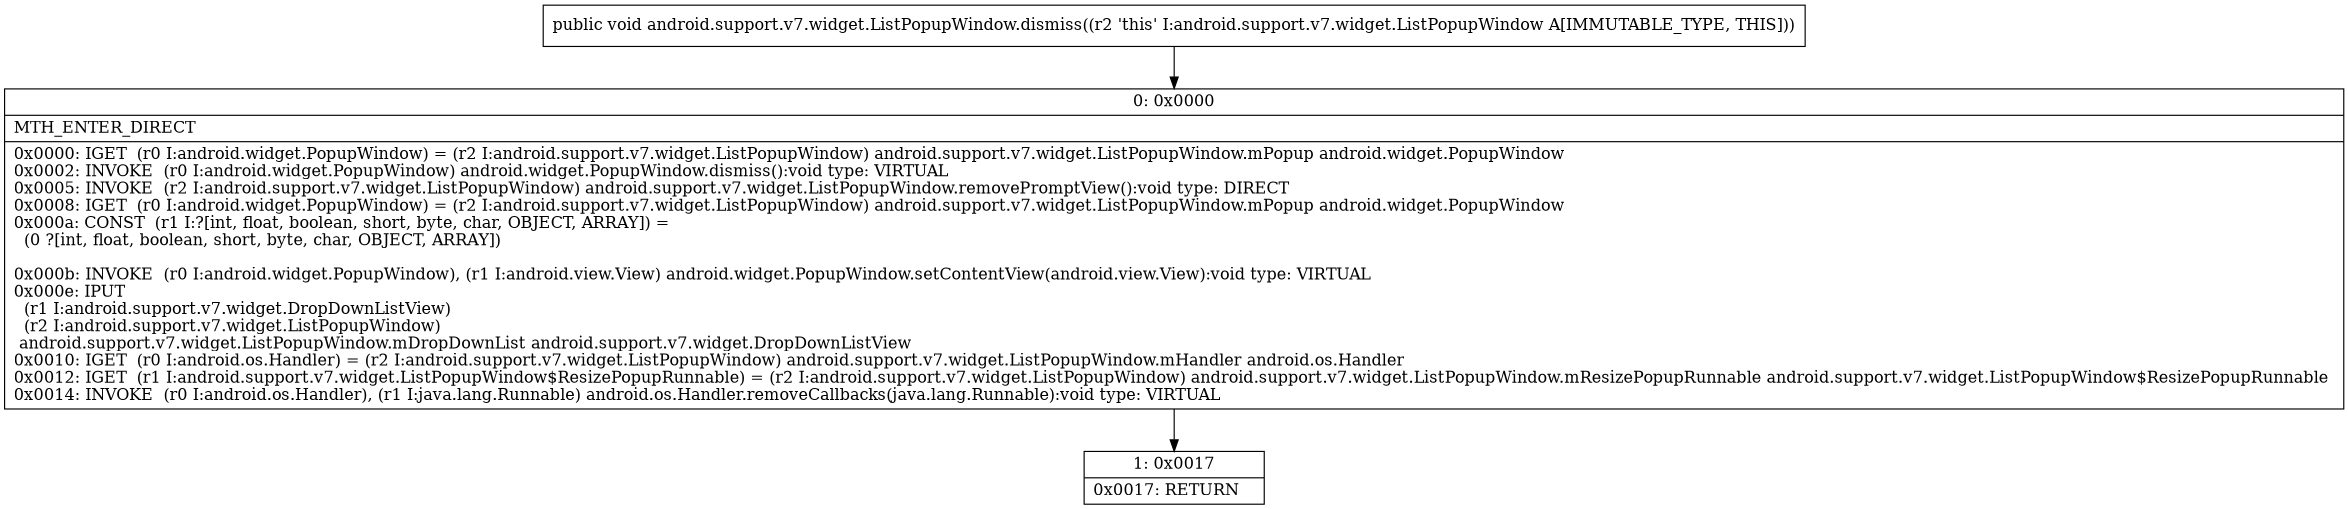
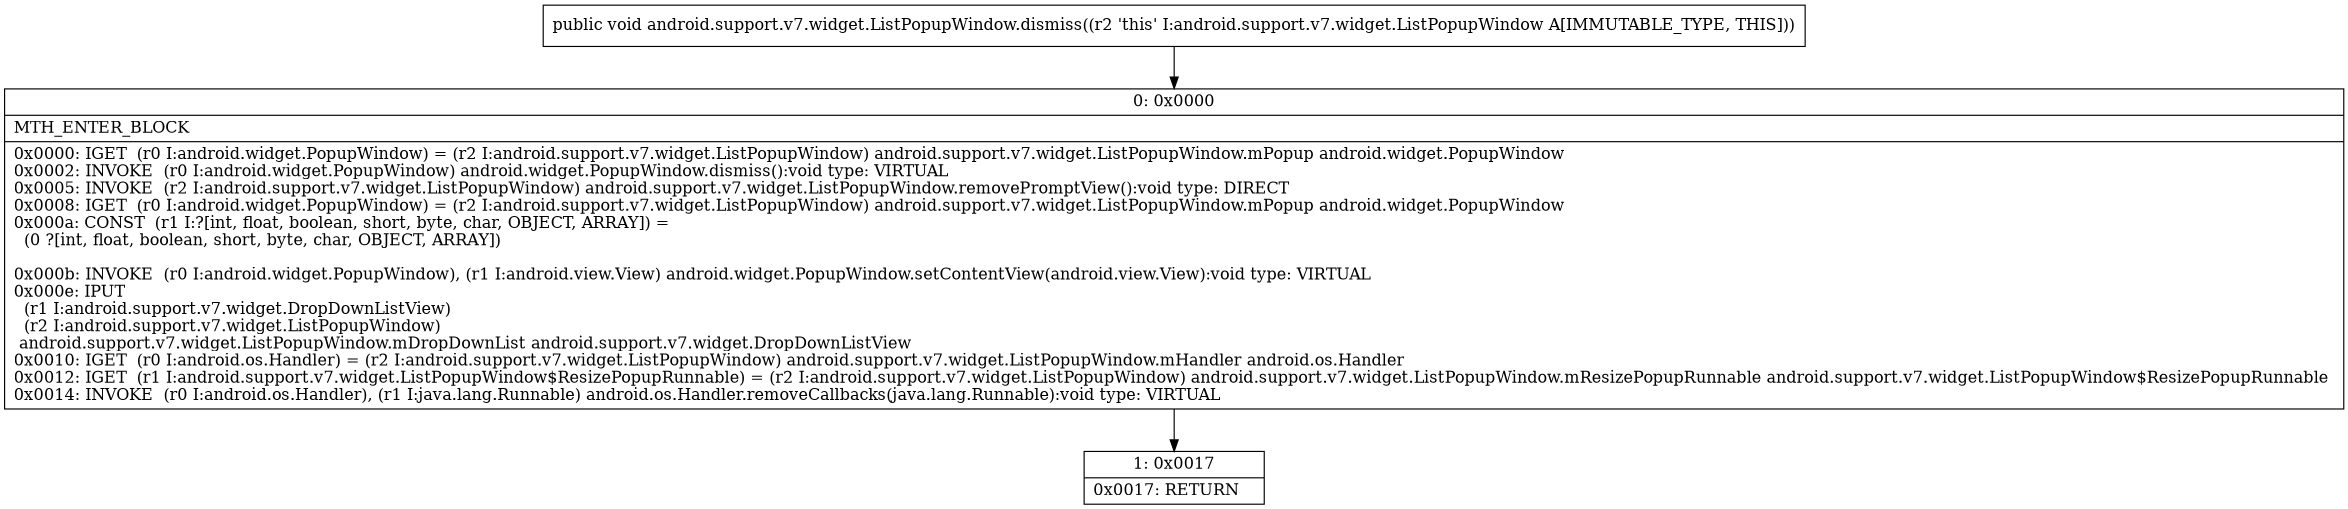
node "0: 0x0000": text "MTH_ENTER_DIRECT" -> "MTH_ENTER_BLOCK"
